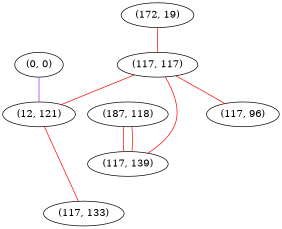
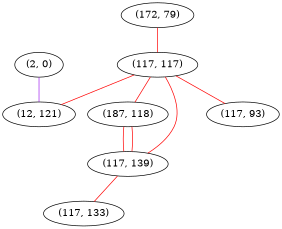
node "(172, 19)": label "(172, 19)" -> "(172, 79)"
node "(0, 0)": label "(0, 0)" -> "(2, 0)"
edge "(117, 117)" -- "(187, 118)": added
node "(117, 96)": label "(117, 96)" -> "(117, 93)"
edge "(12, 121)" -- "(117, 133)": now "(117, 139)" -- "(117, 133)"
